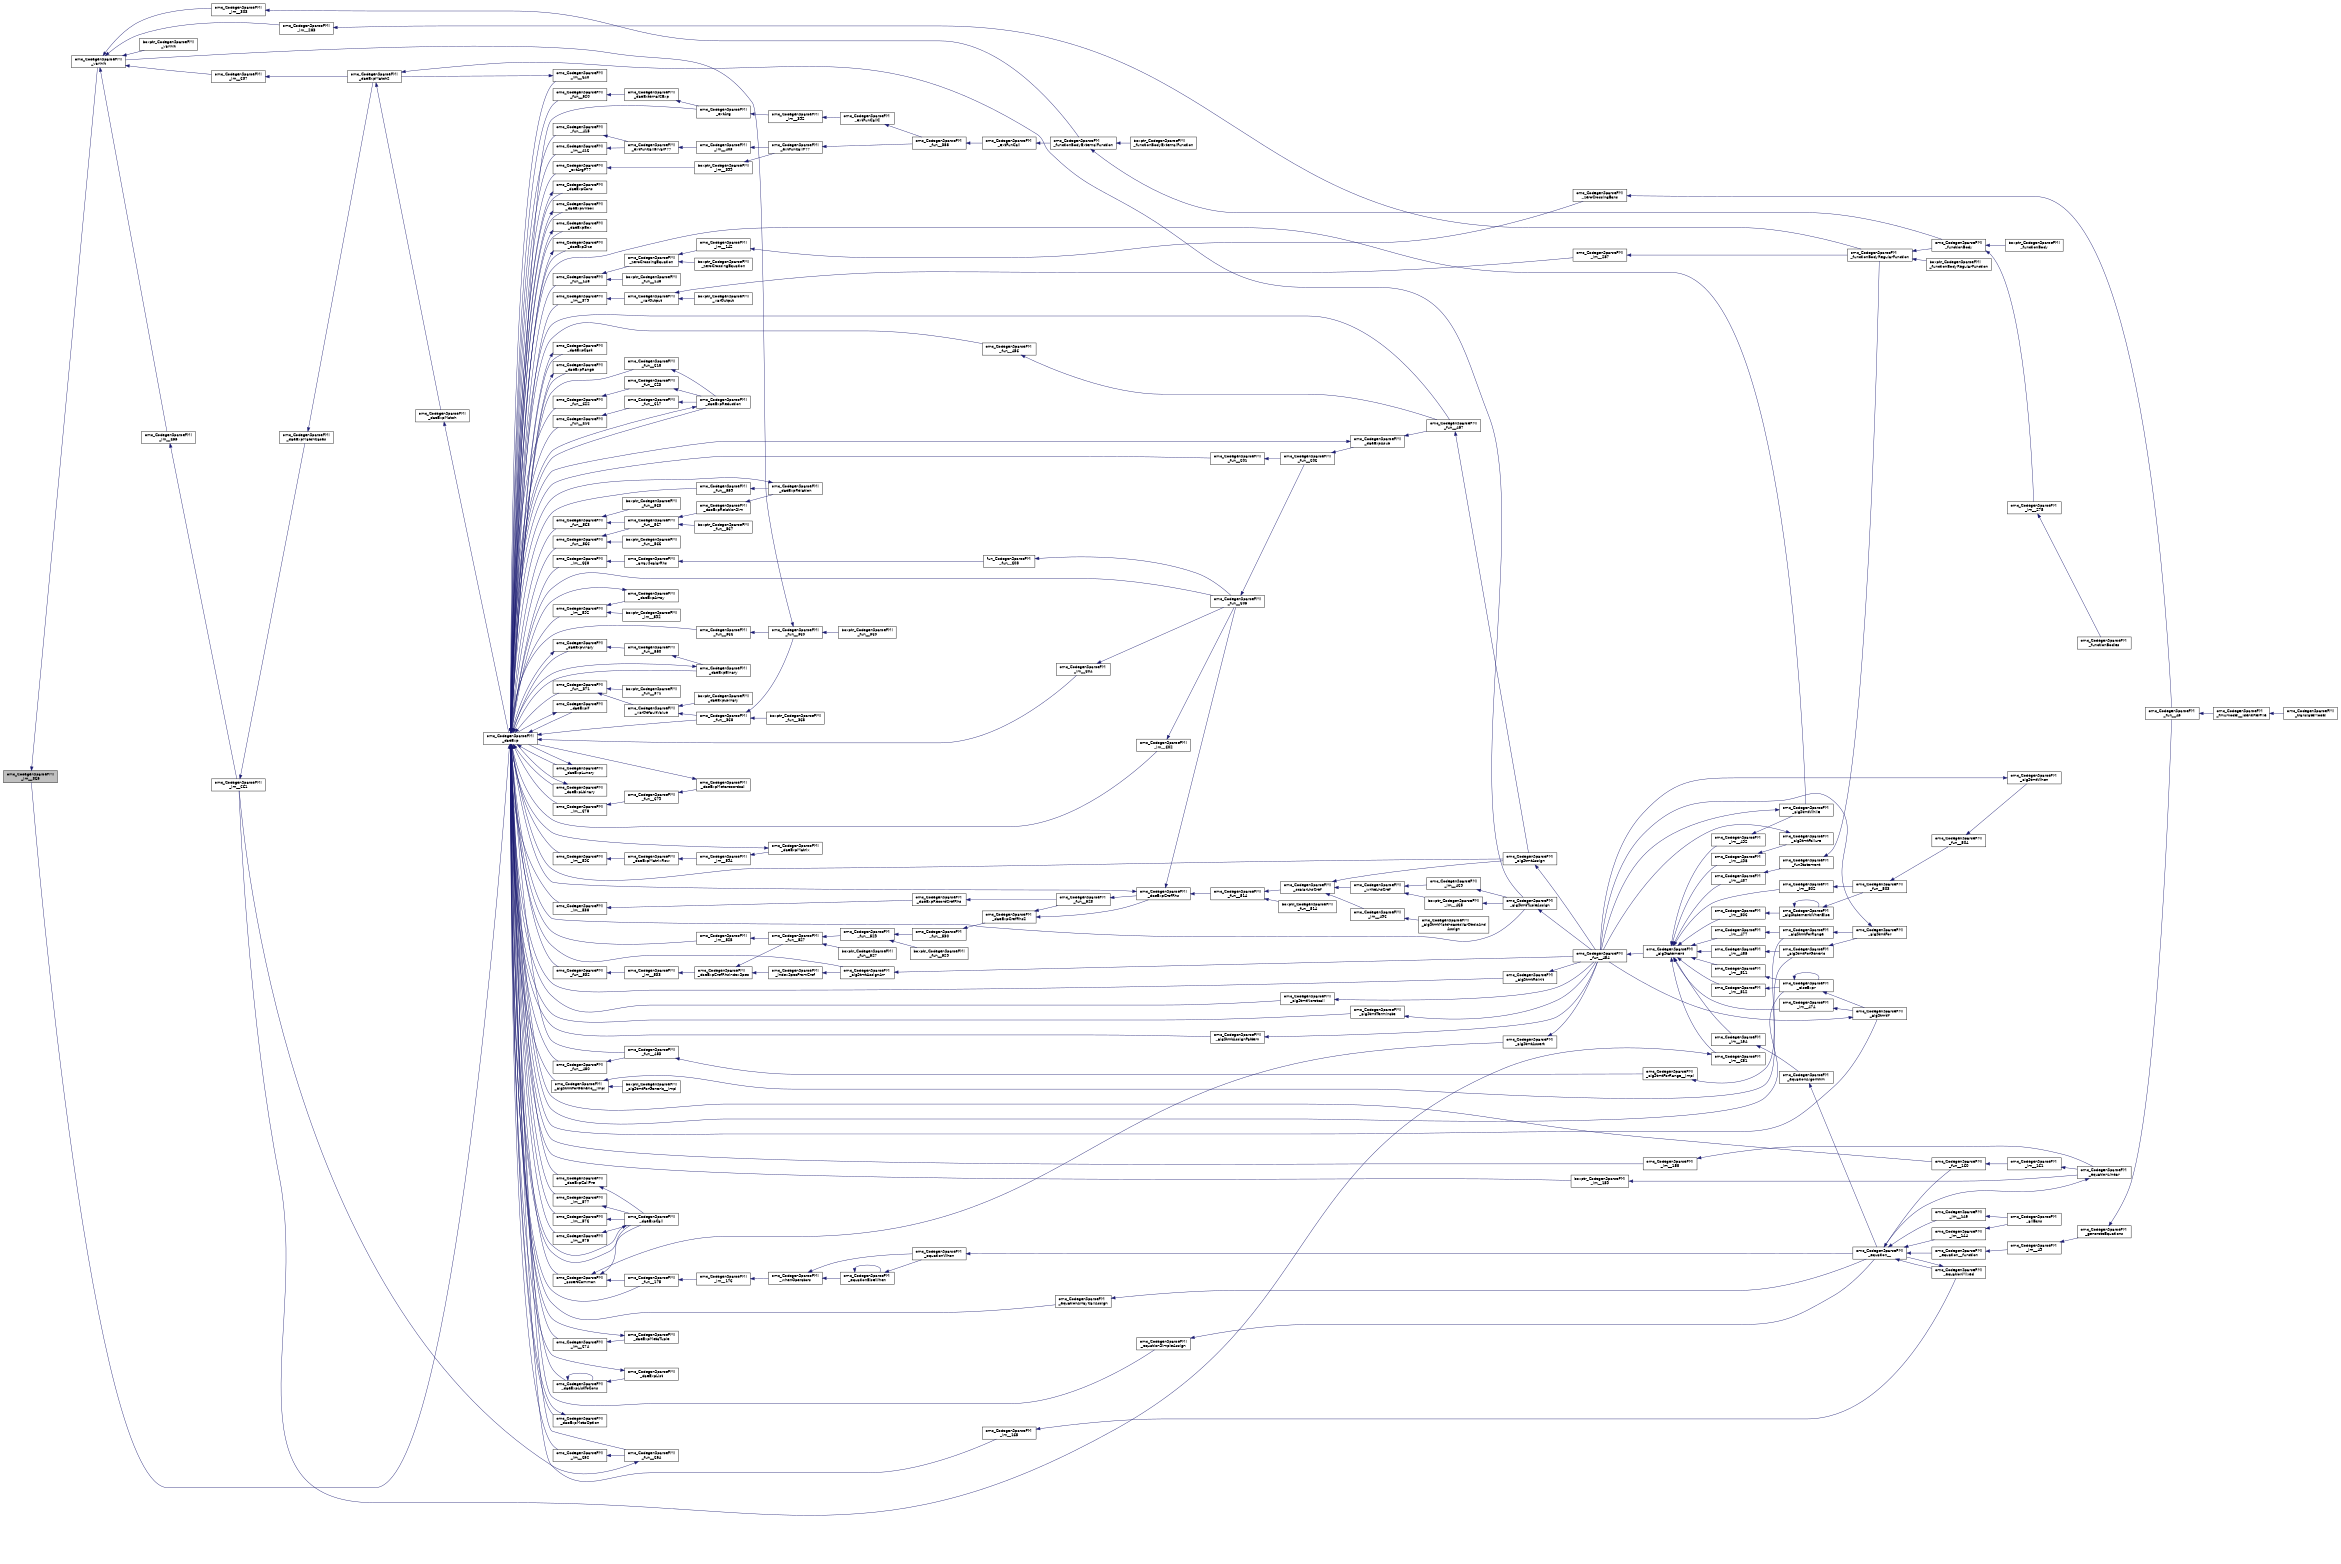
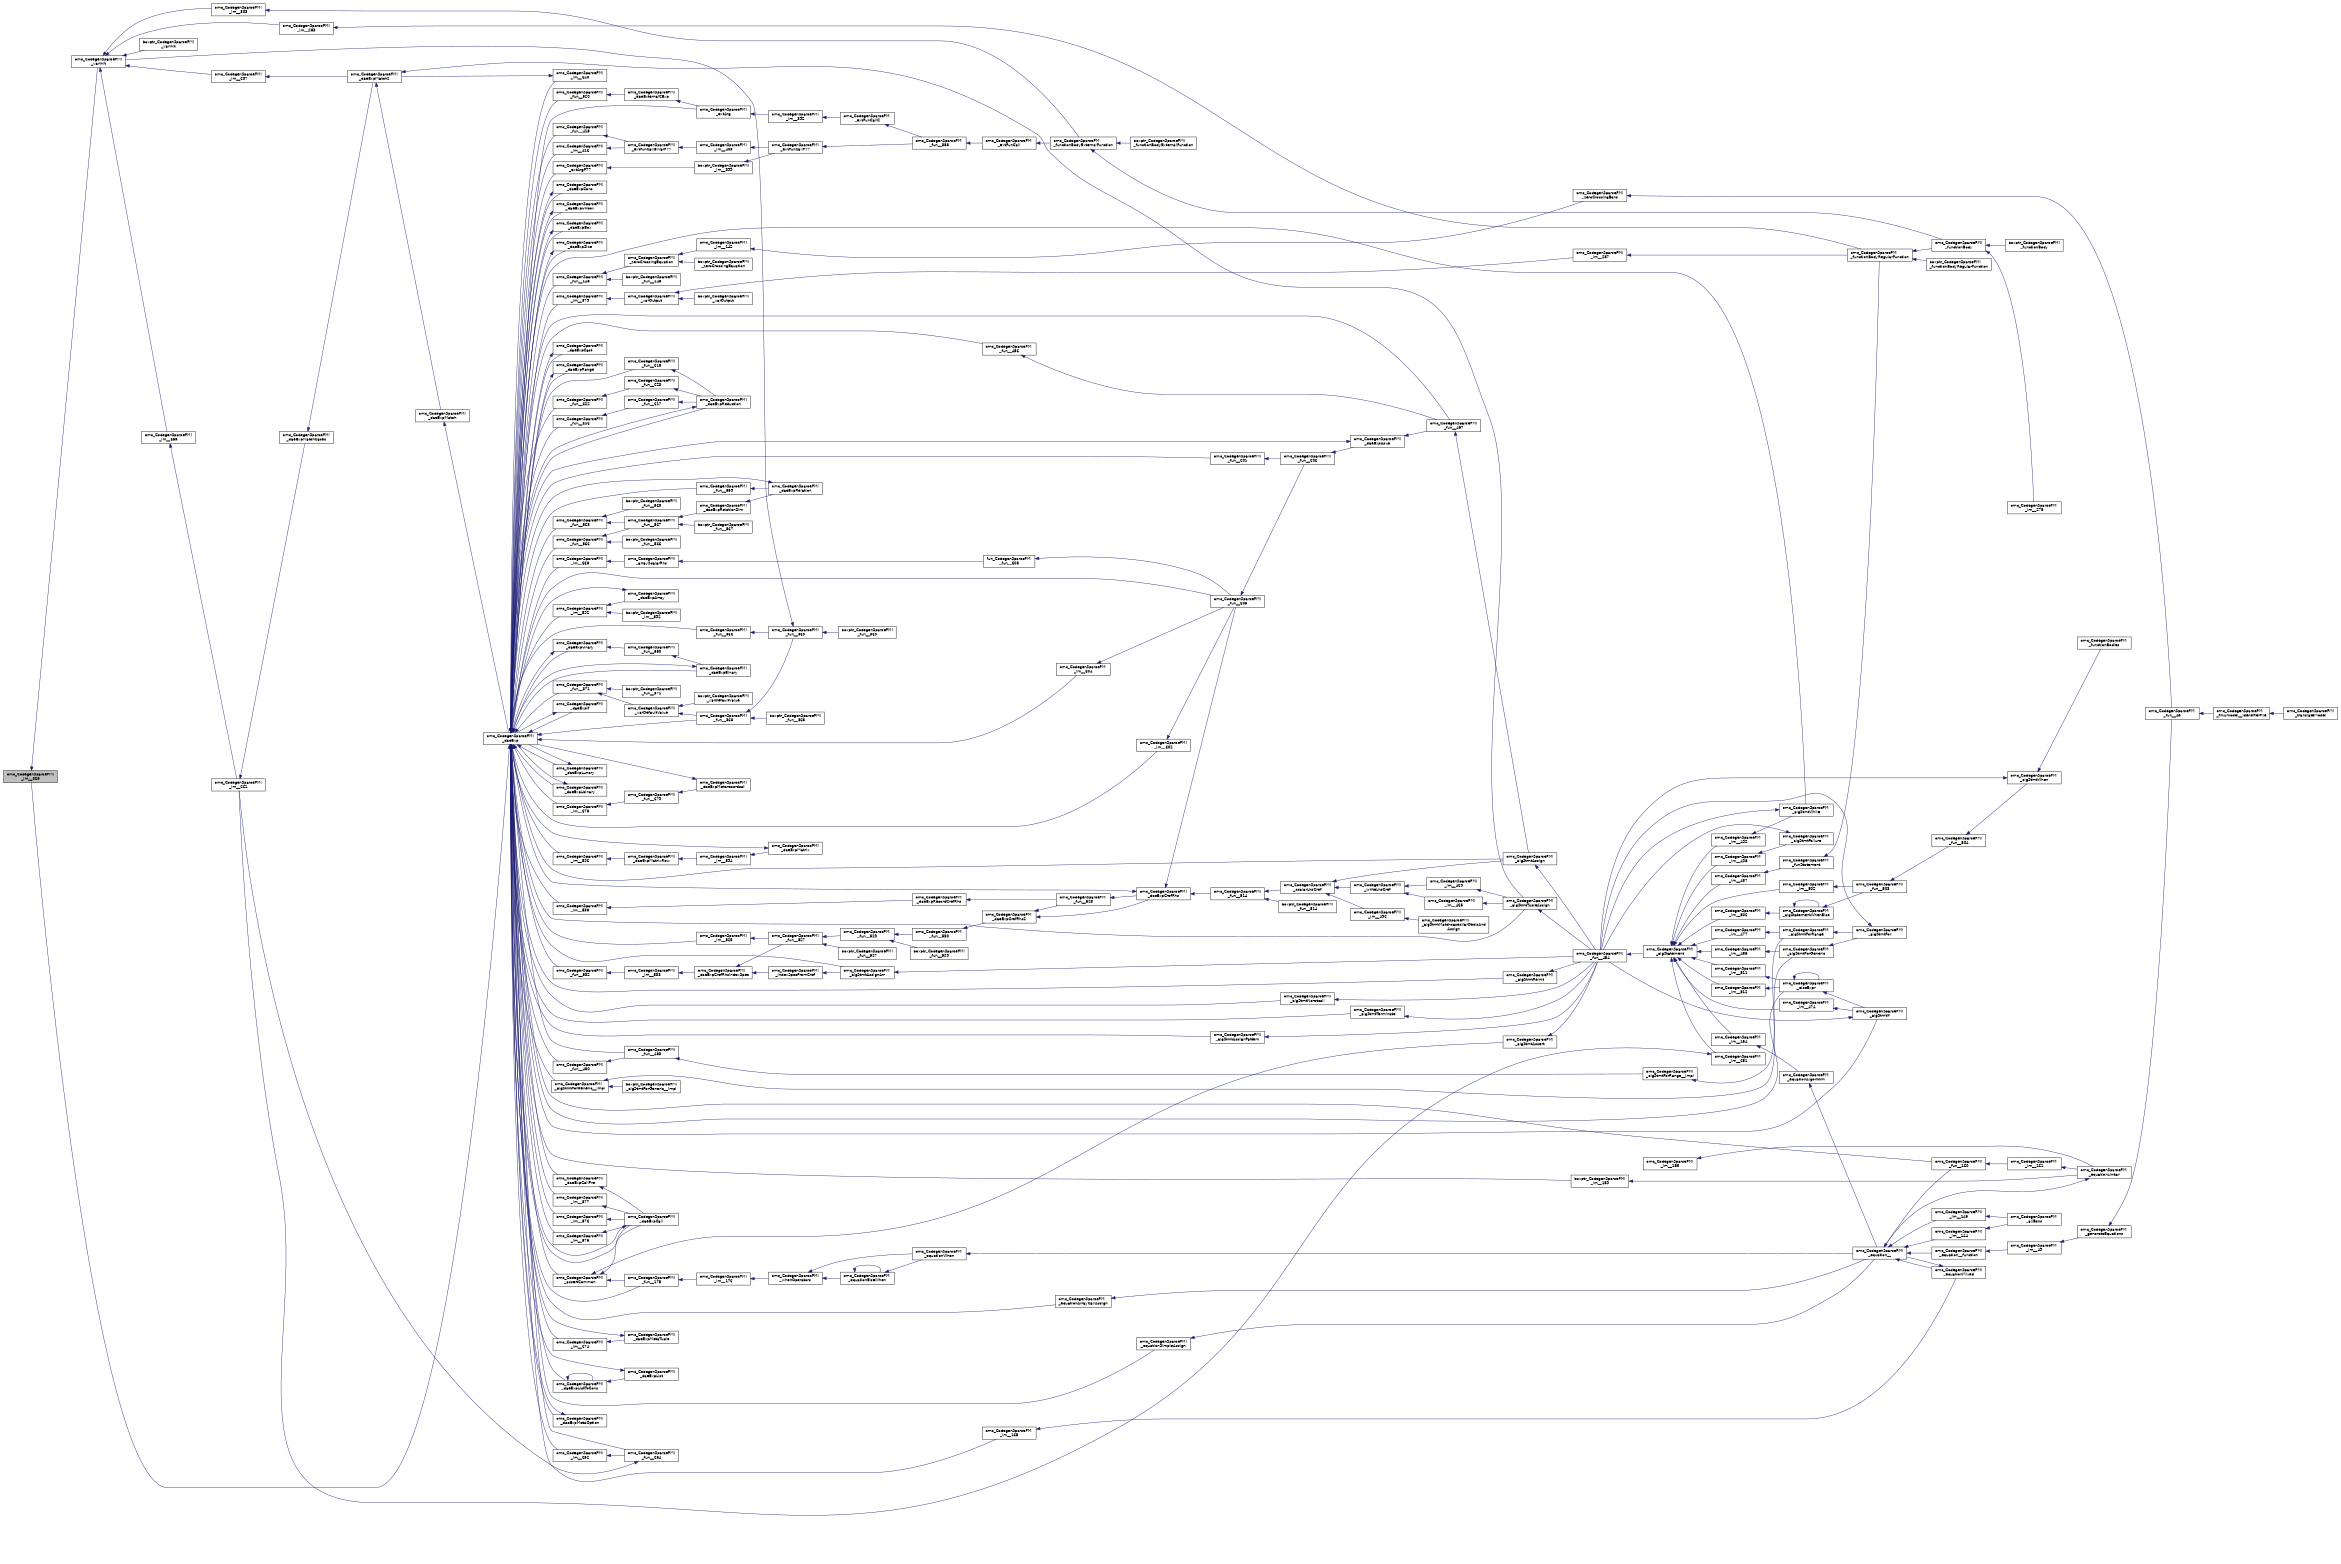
edge "omc_CodegenSparseFMI _functionBodies" -> "omc_CodegenSparseFMI _lm__275": now "omc_CodegenSparseFMI _functionBodies" -> "omc_CodegenSparseFMI _algStmtWhen"
node "boxptr_CodegenSparseFMI _daeExpLbinary": label "boxptr_CodegenSparseFMI _daeExpLbinary" -> "boxptr_CodegenSparseFMI _varDefaultValue"
node "boxptr_CodegenSparseFMI _lm__465": label "boxptr_CodegenSparseFMI _lm__465" -> "omc_CodegenSparseFMI _lm__465"
edge "omc_CodegenSparseFMI _lm__158" -> "omc_CodegenSparseFMI _daeExp": removed
